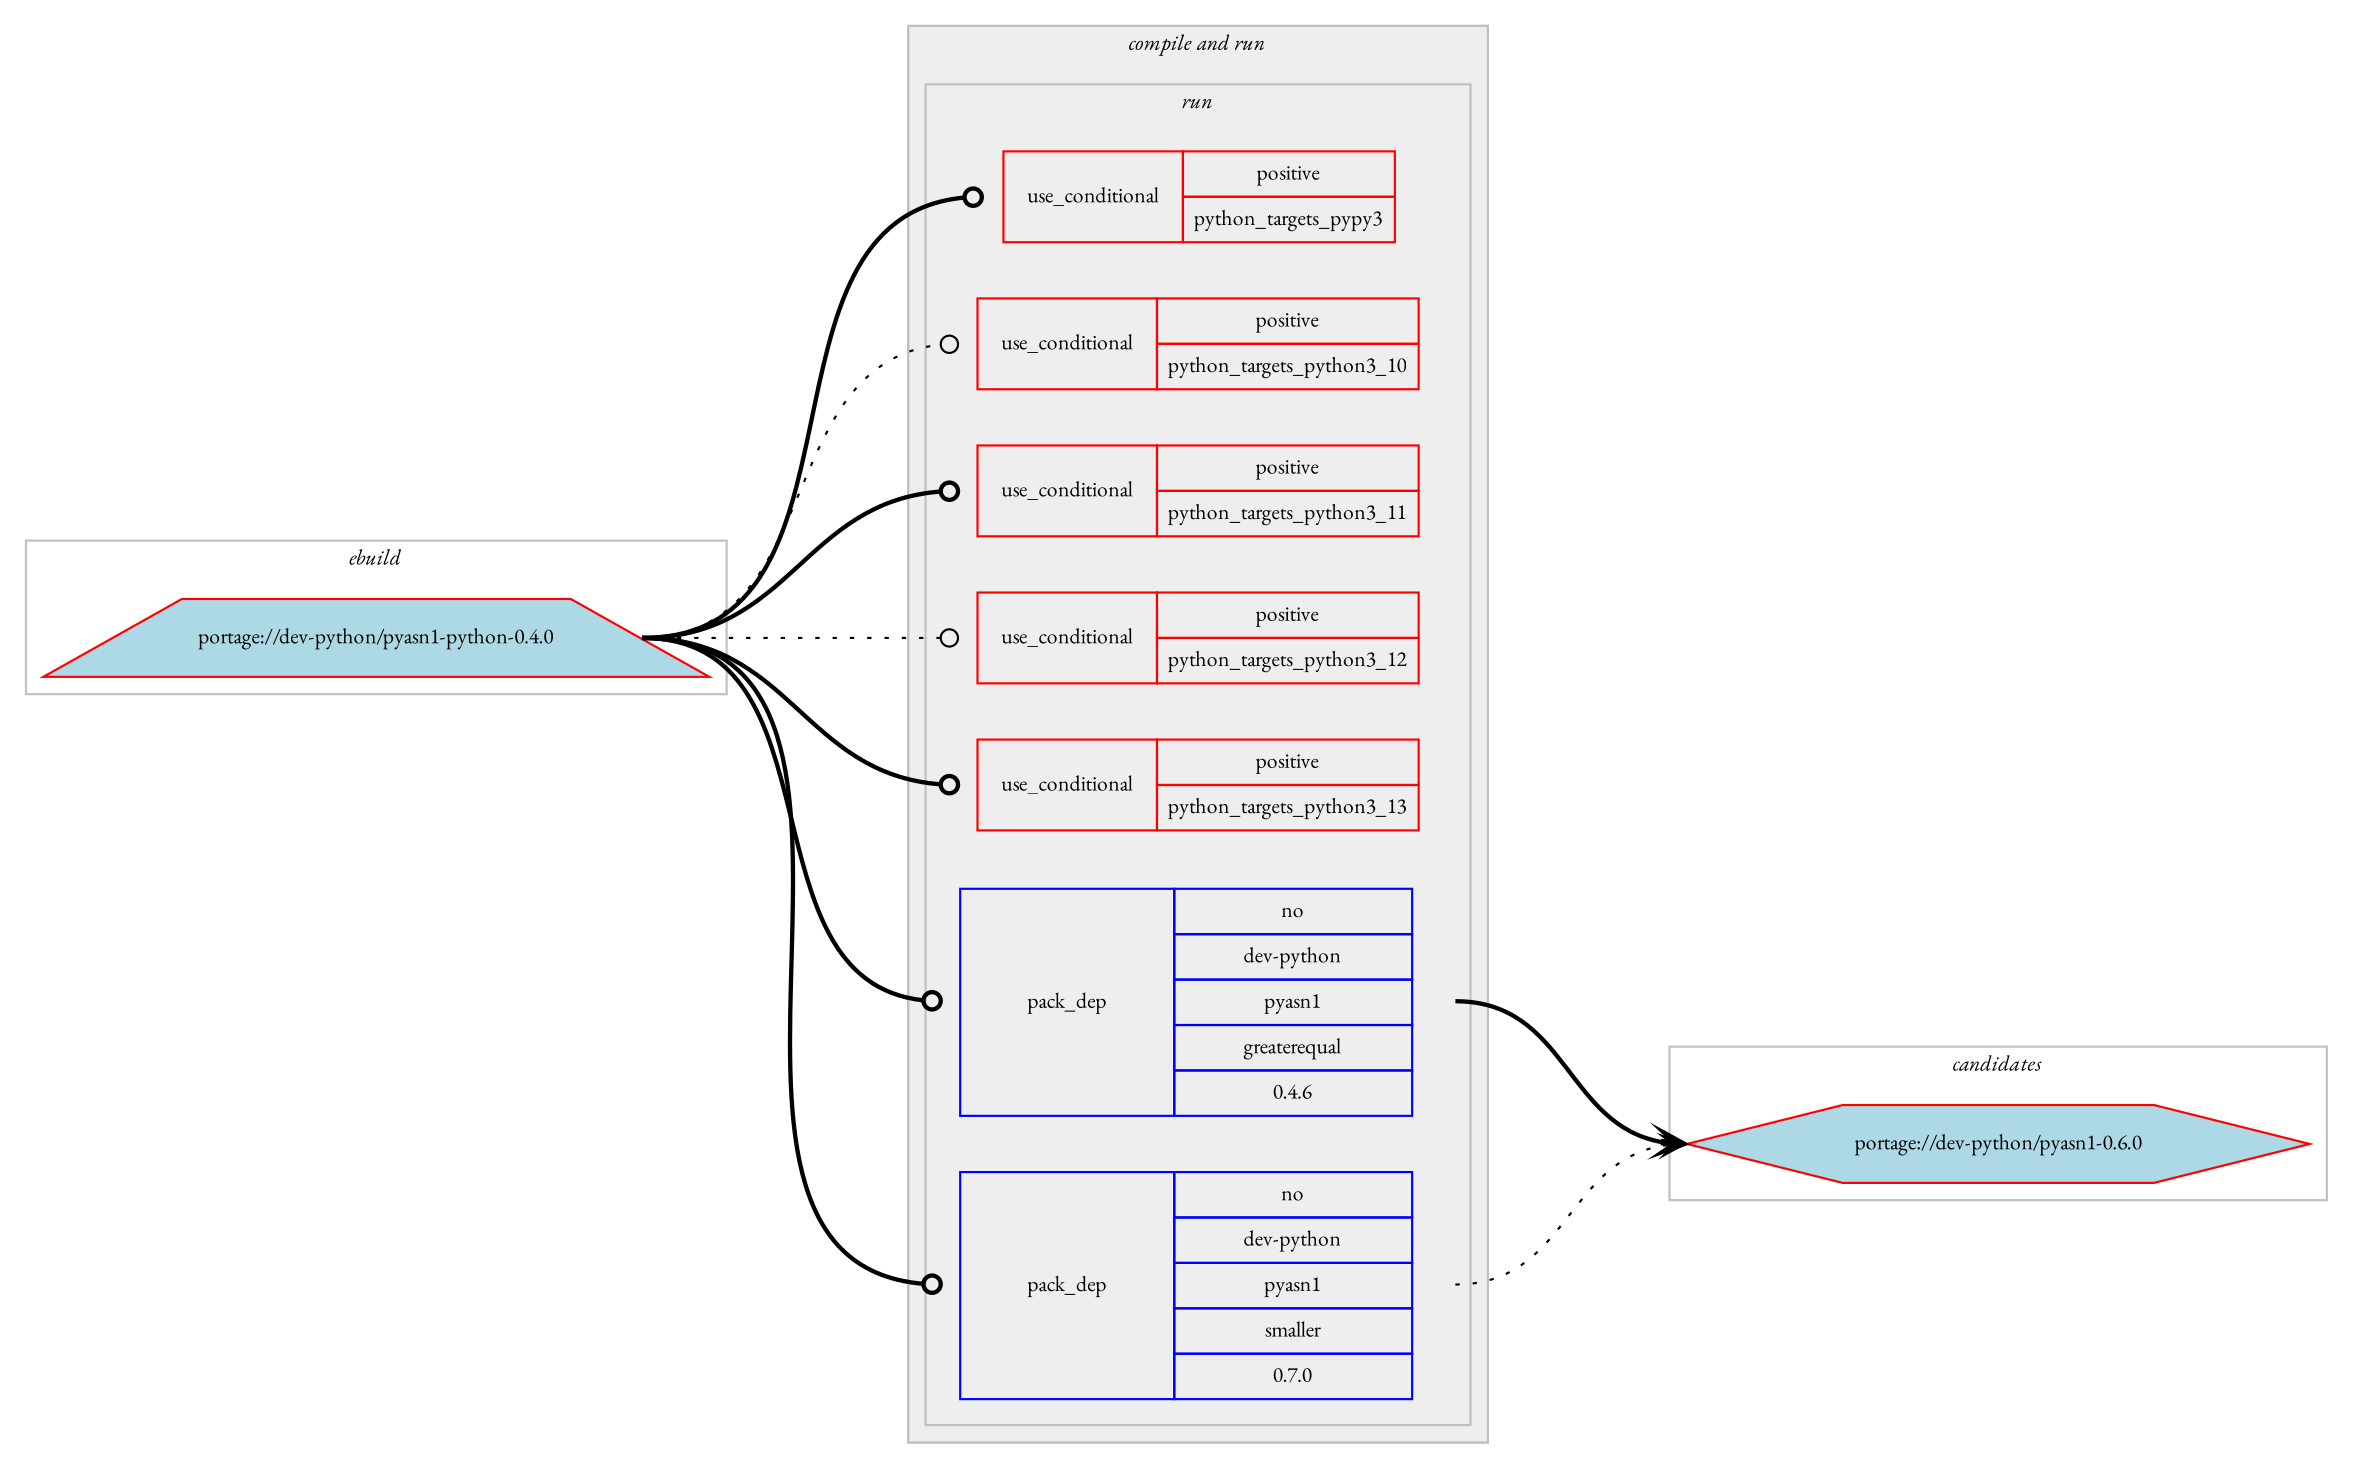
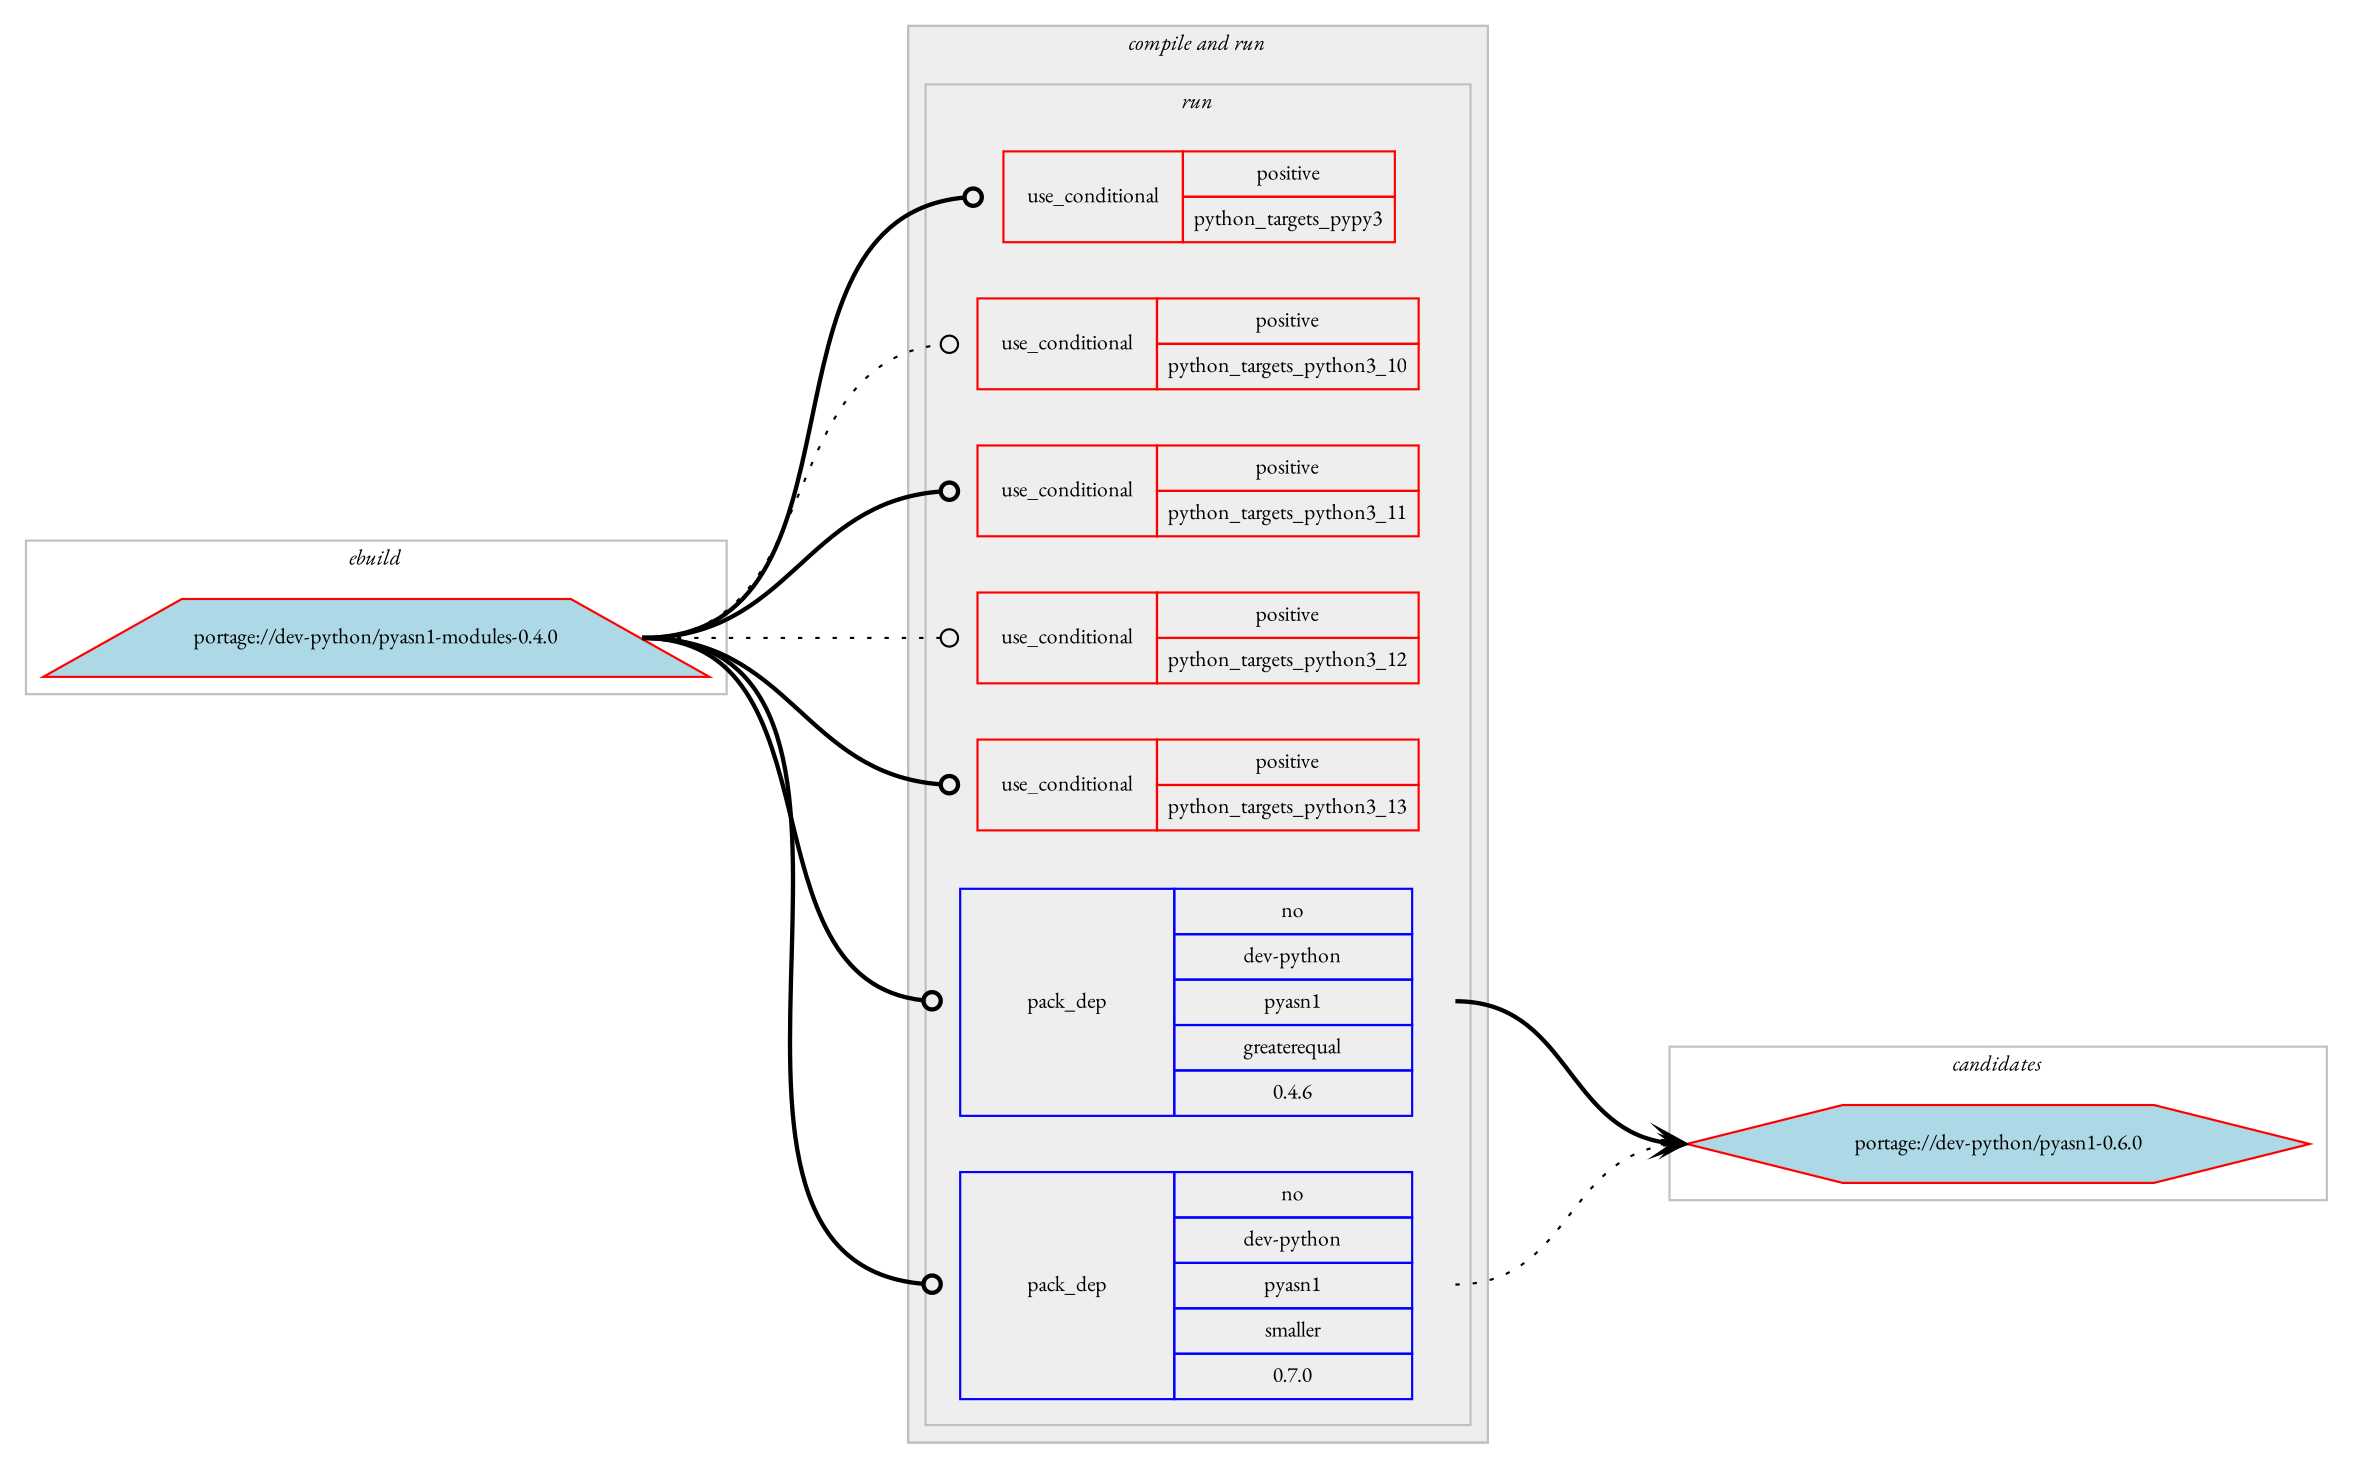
node "portage://dev-python/pyasn1-python-0.4.0": label "portage://dev-python/pyasn1-python-0.4.0" -> "portage://dev-python/pyasn1-modules-0.4.0"
